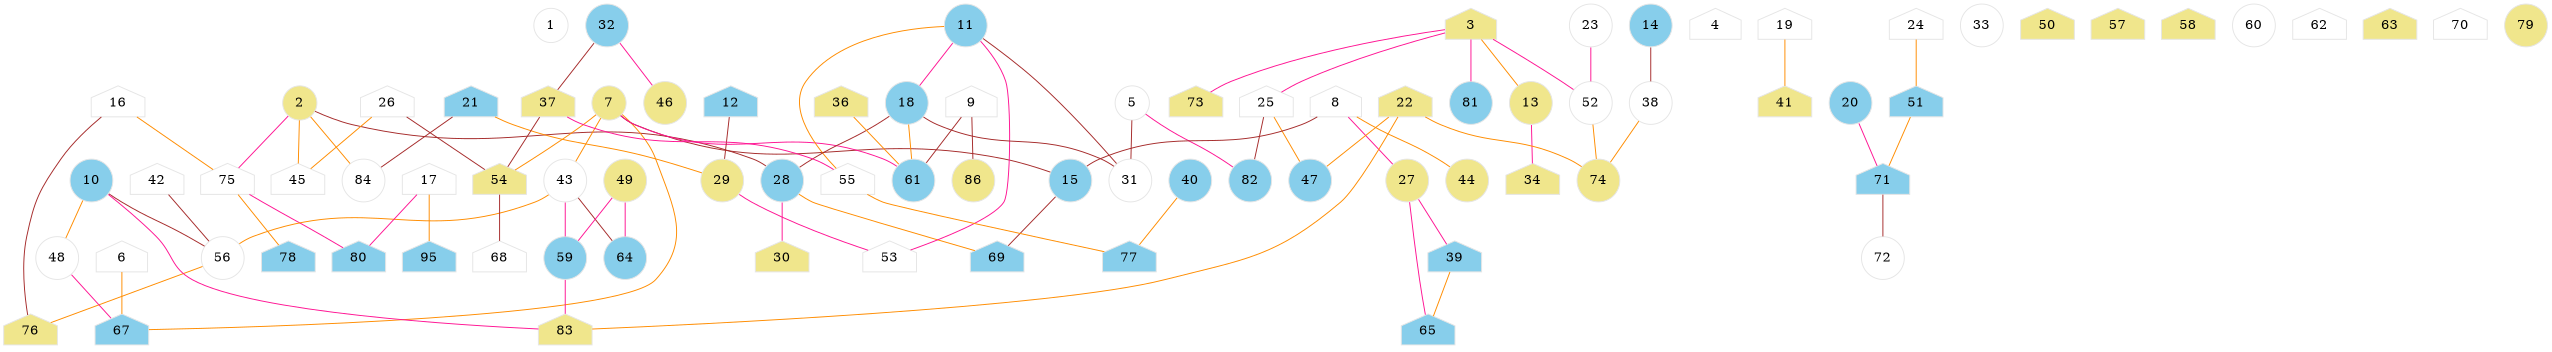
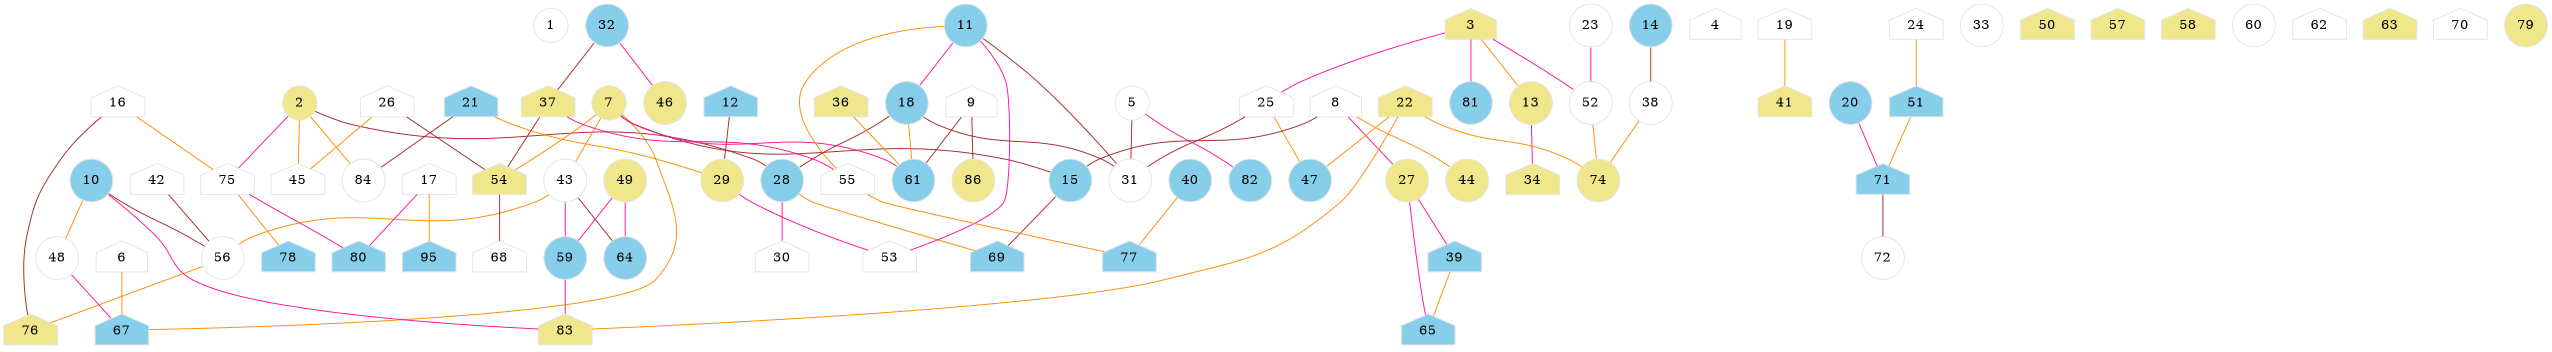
node "73": removed
edge "25" -- "82": now "25" -- "31"
node "30": fillcolor khaki -> white
